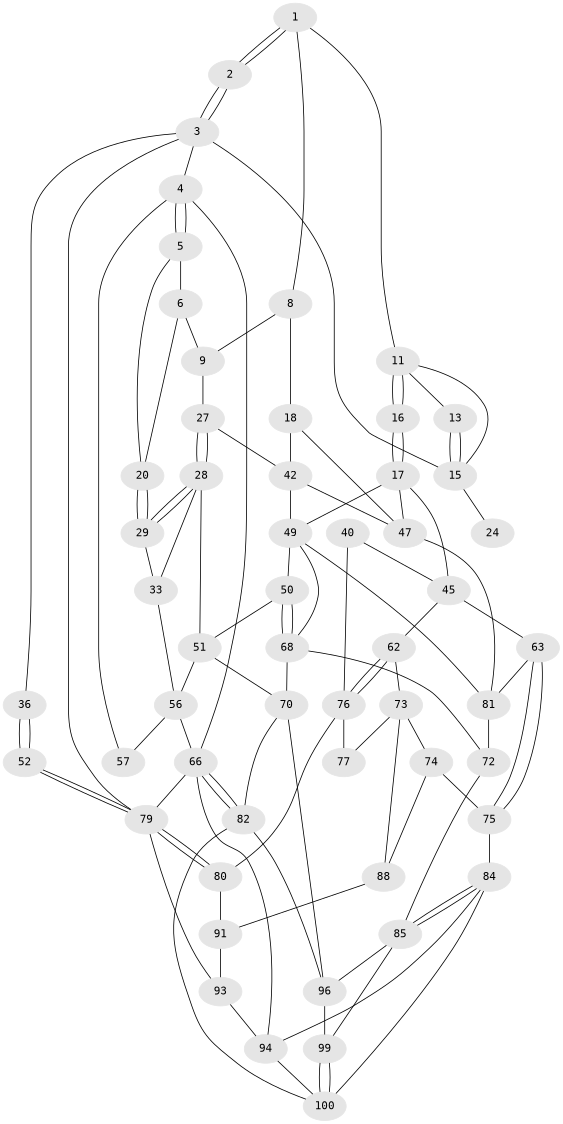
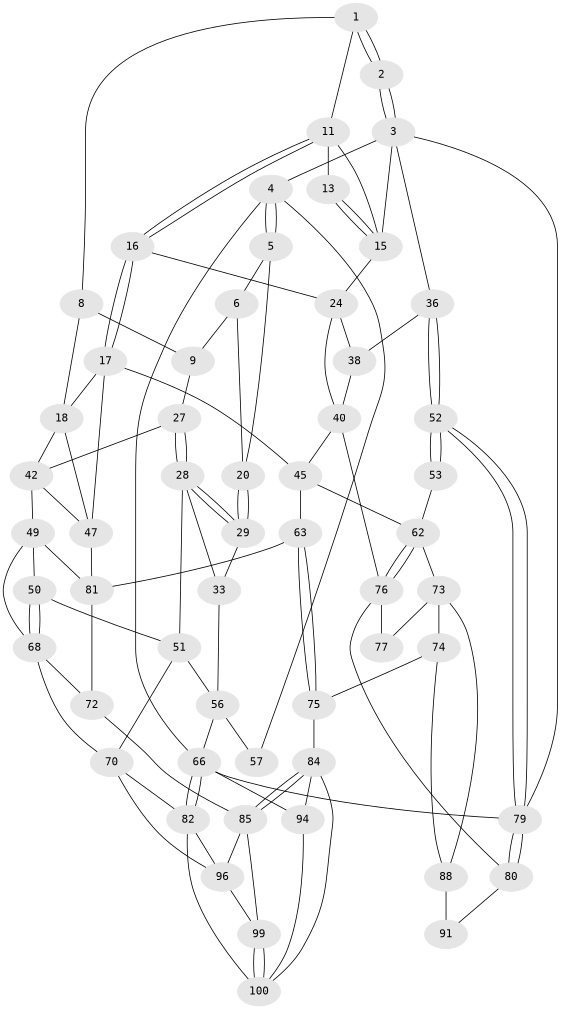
edge "16" -- "24": added
node "38": added
edge "24" -- "40": added
node "53": added
edge "17" -- "49": now "17" -- "18"
node "93": removed
